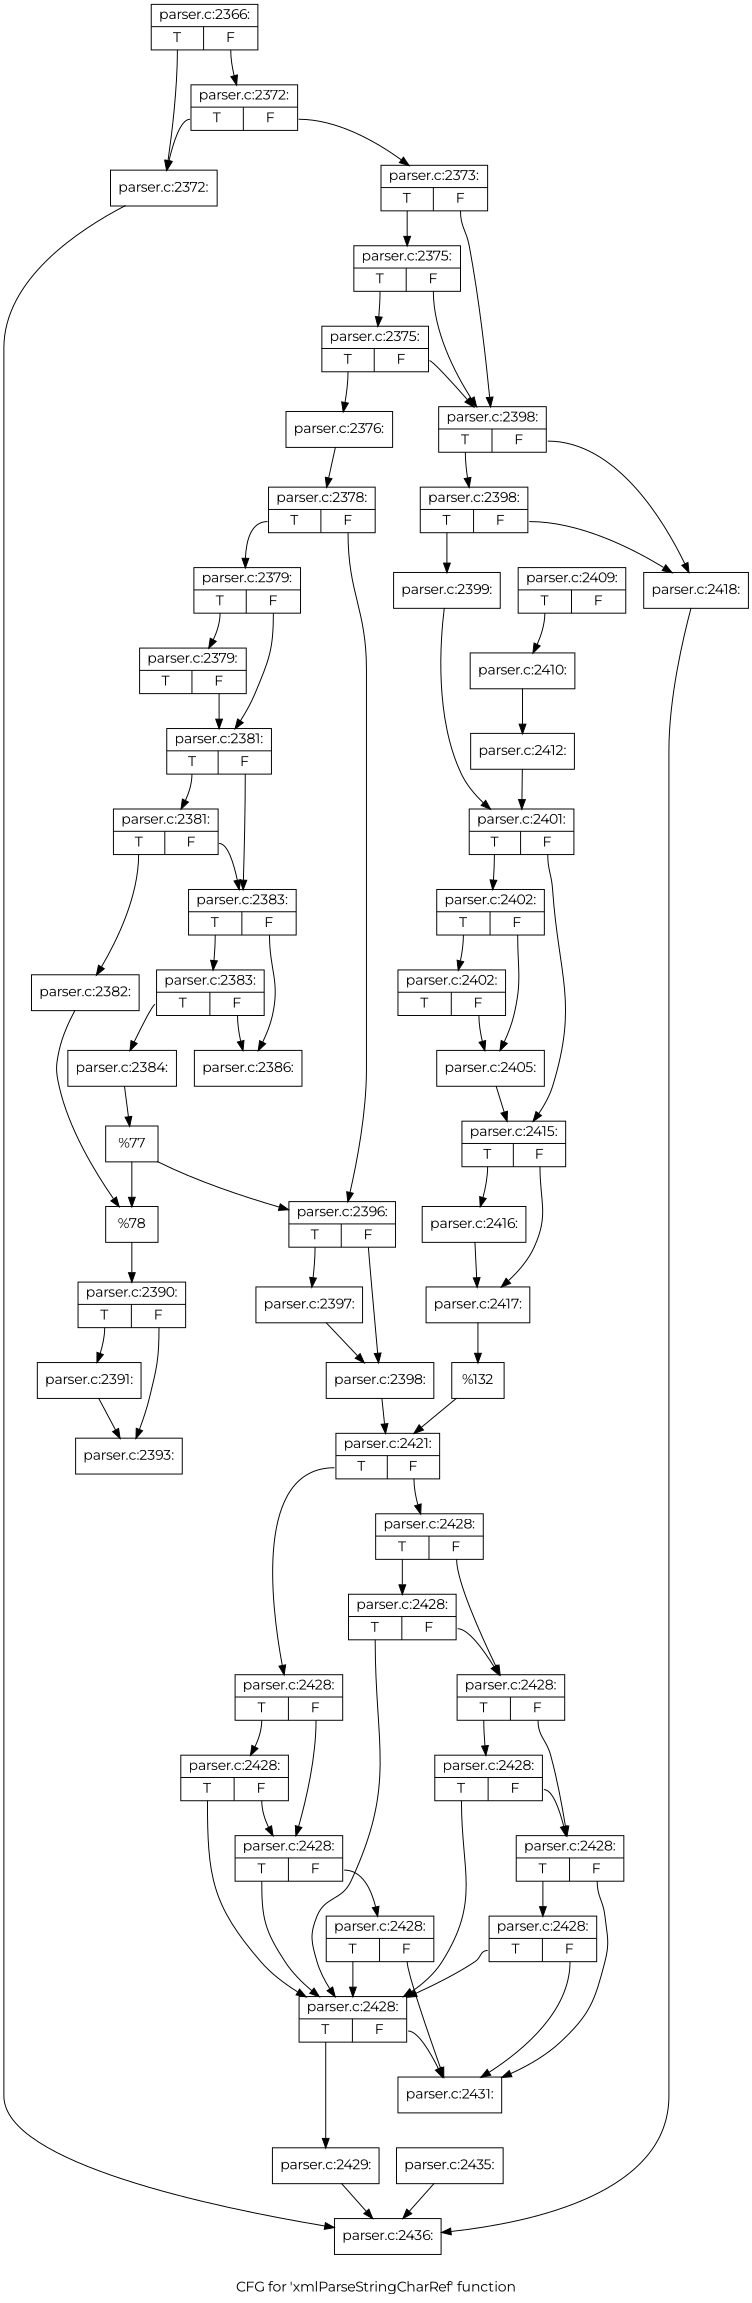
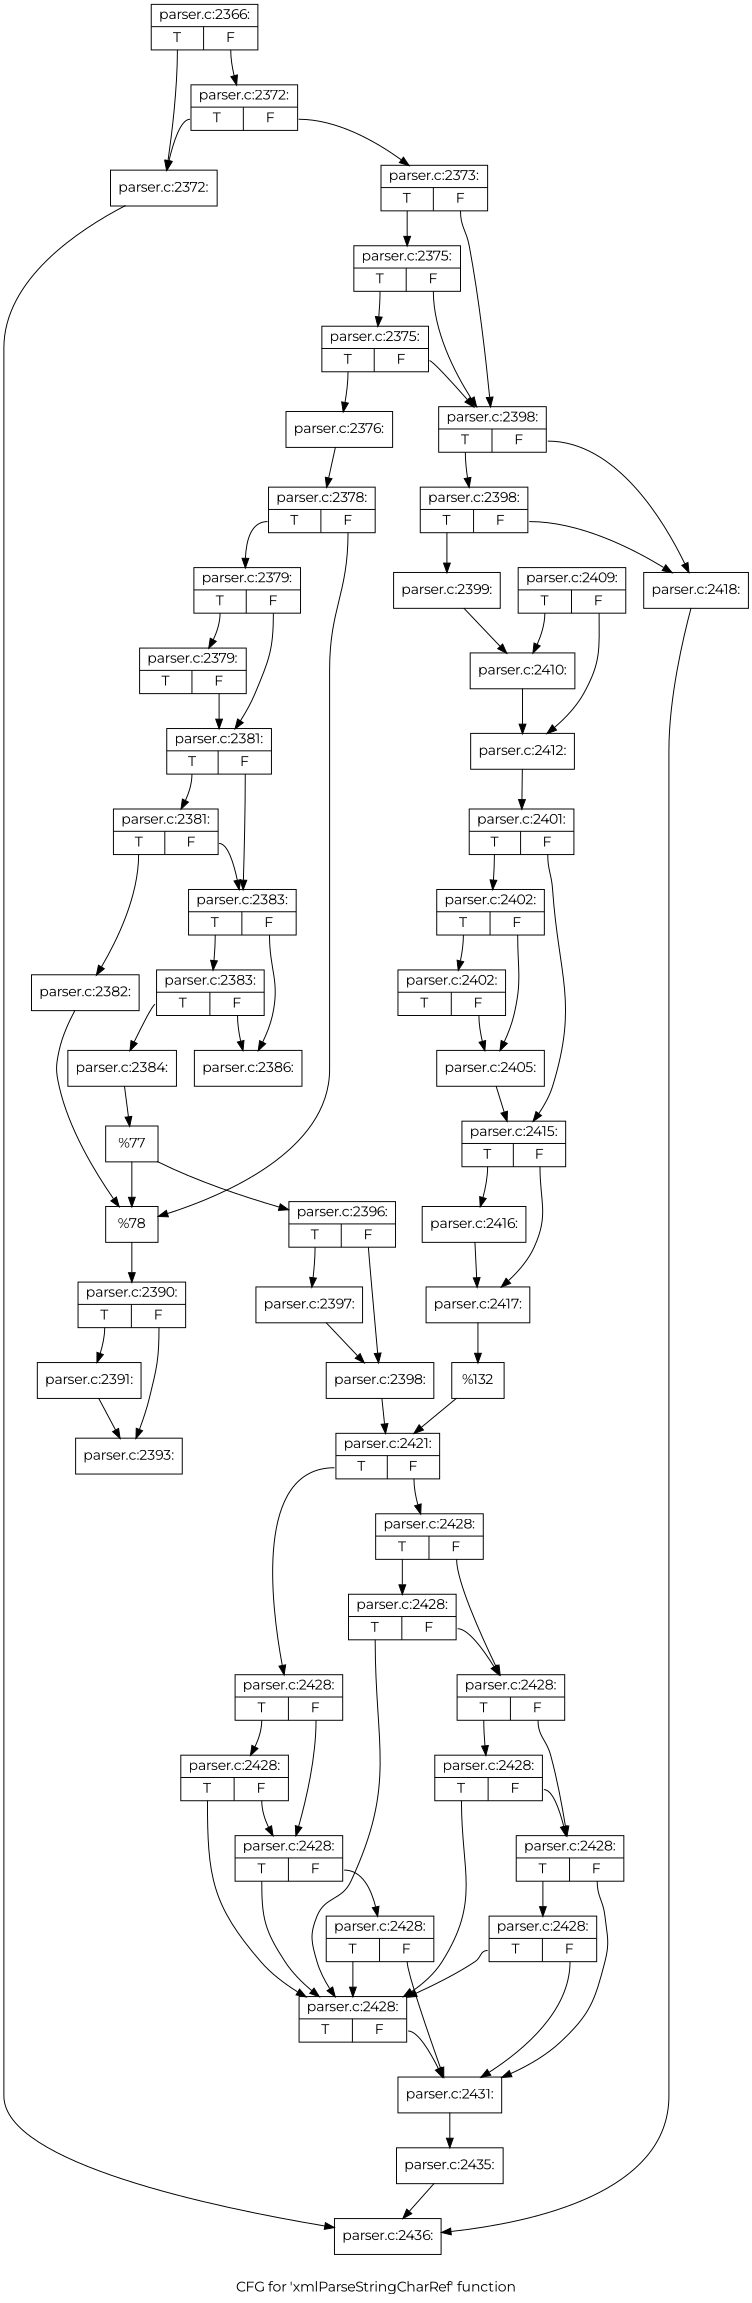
edge "parser.c:2409:" -> "parser.c:2412:": added
edge "parser.c:2399:" -> "parser.c:2401:": now "parser.c:2399:" -> "parser.c:2410:"
edge "parser.c:2378:" -> "parser.c:2396:": now "parser.c:2378:" -> "%78"
edge "parser.c:2431:" -> "parser.c:2435:": added
node "parser.c:2429:": removed
